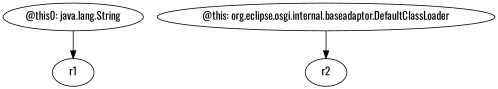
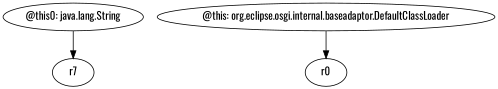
node "r1": label "r1" -> "r7"
node "r2": label "r2" -> "r0"
